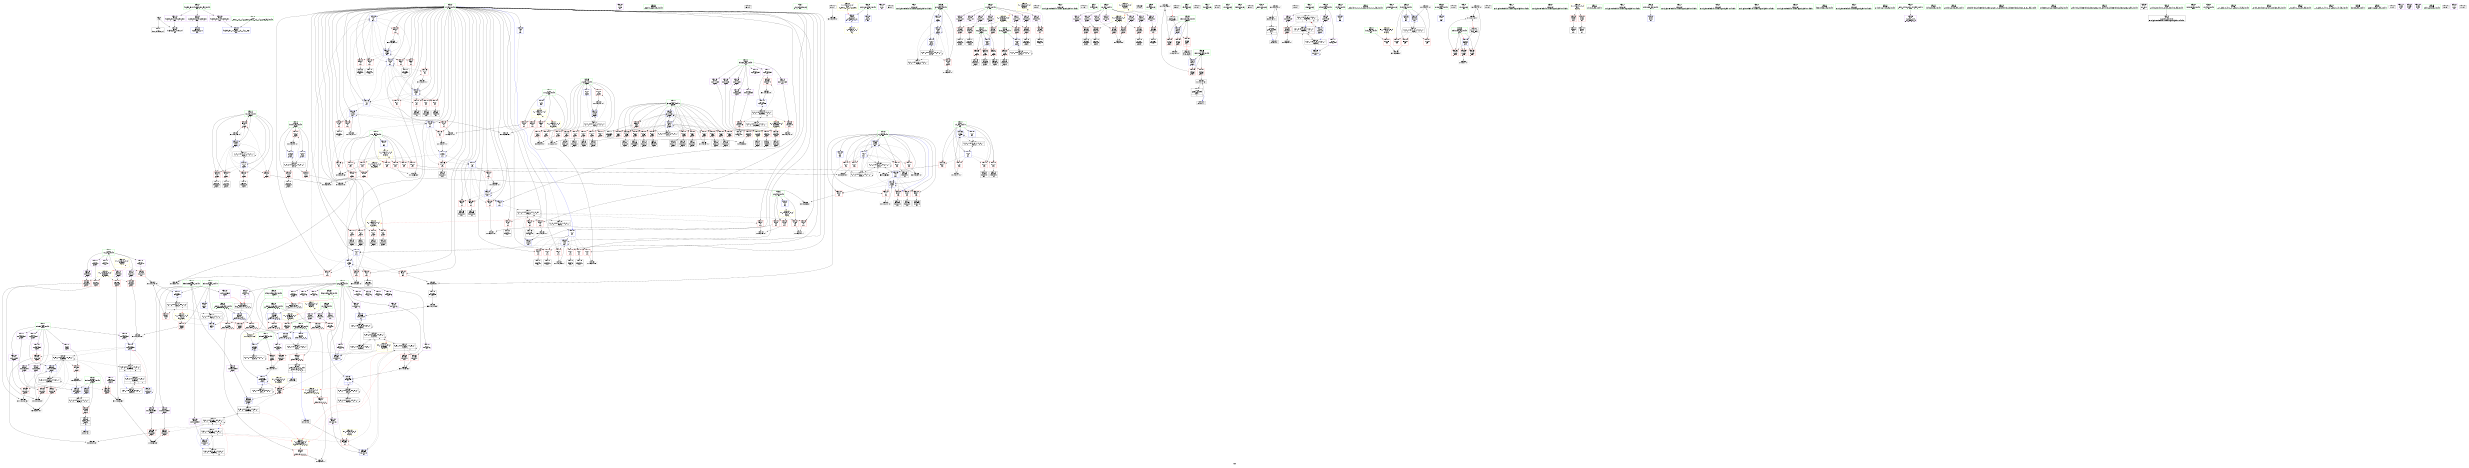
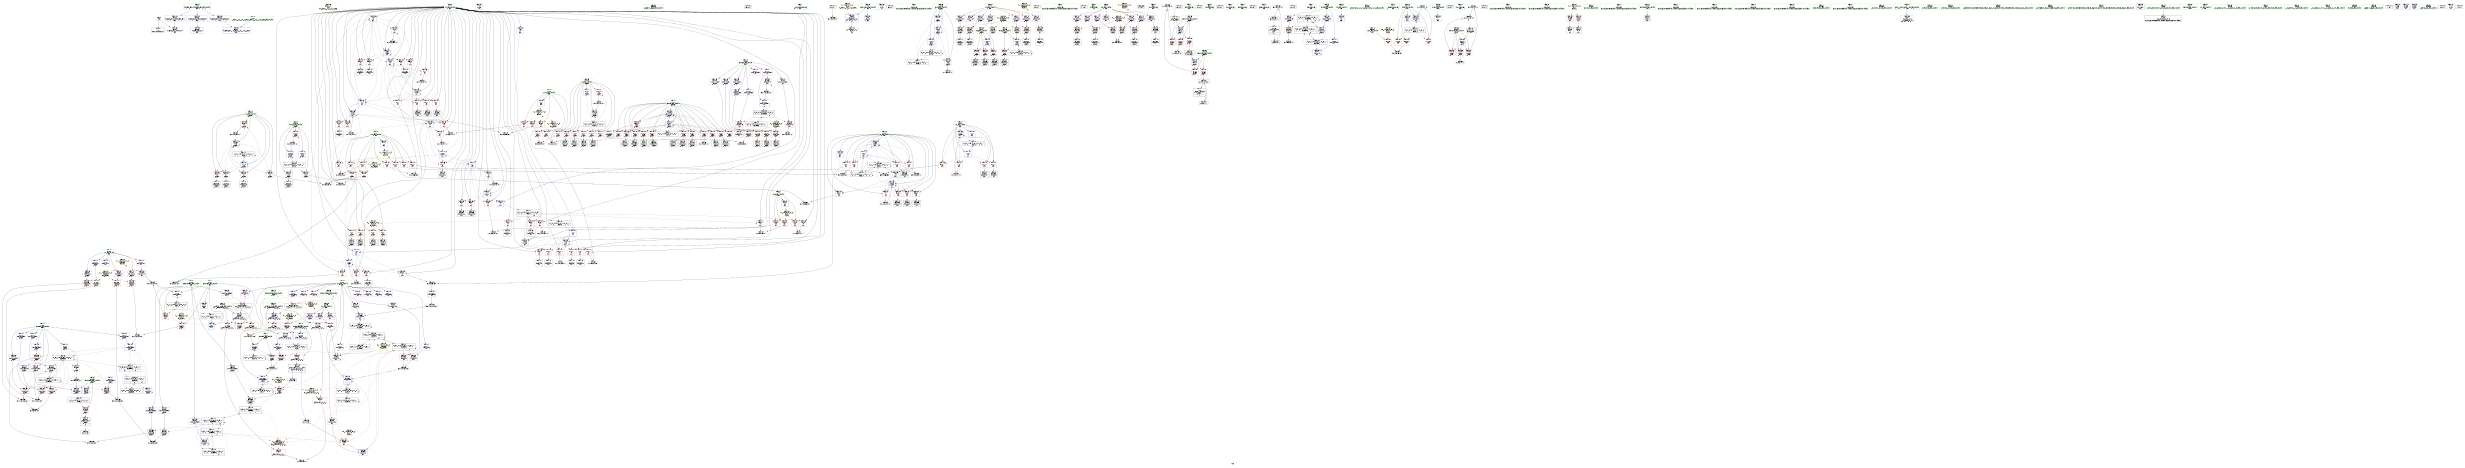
node "NodeID: 775": added
